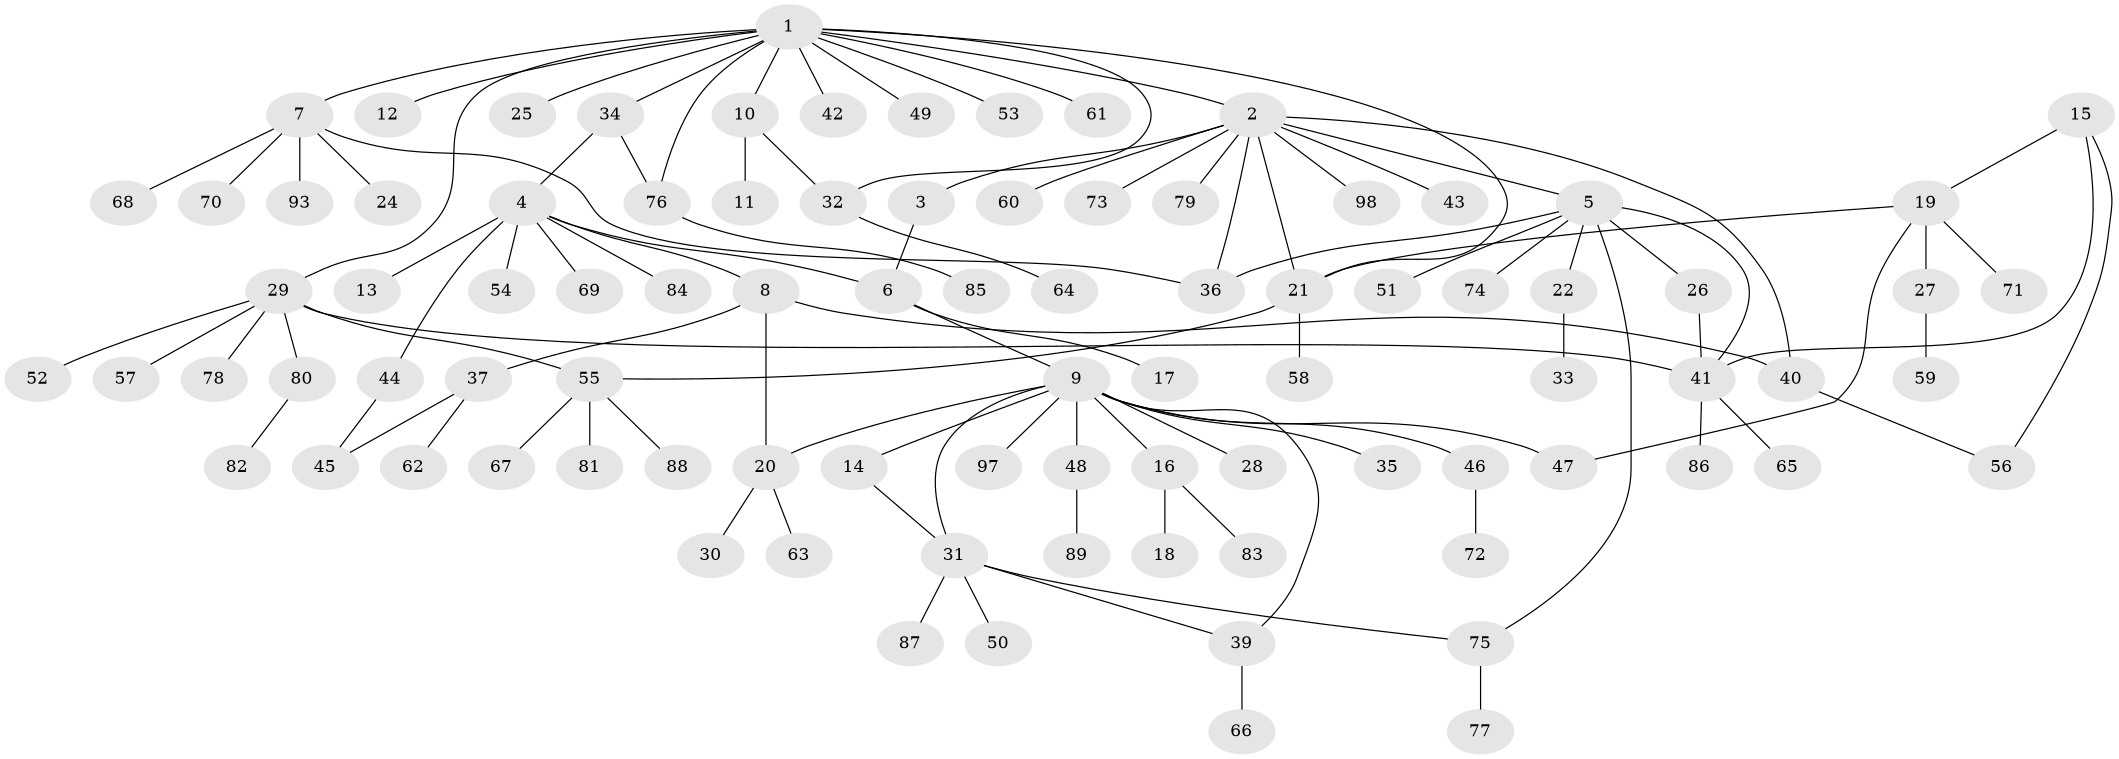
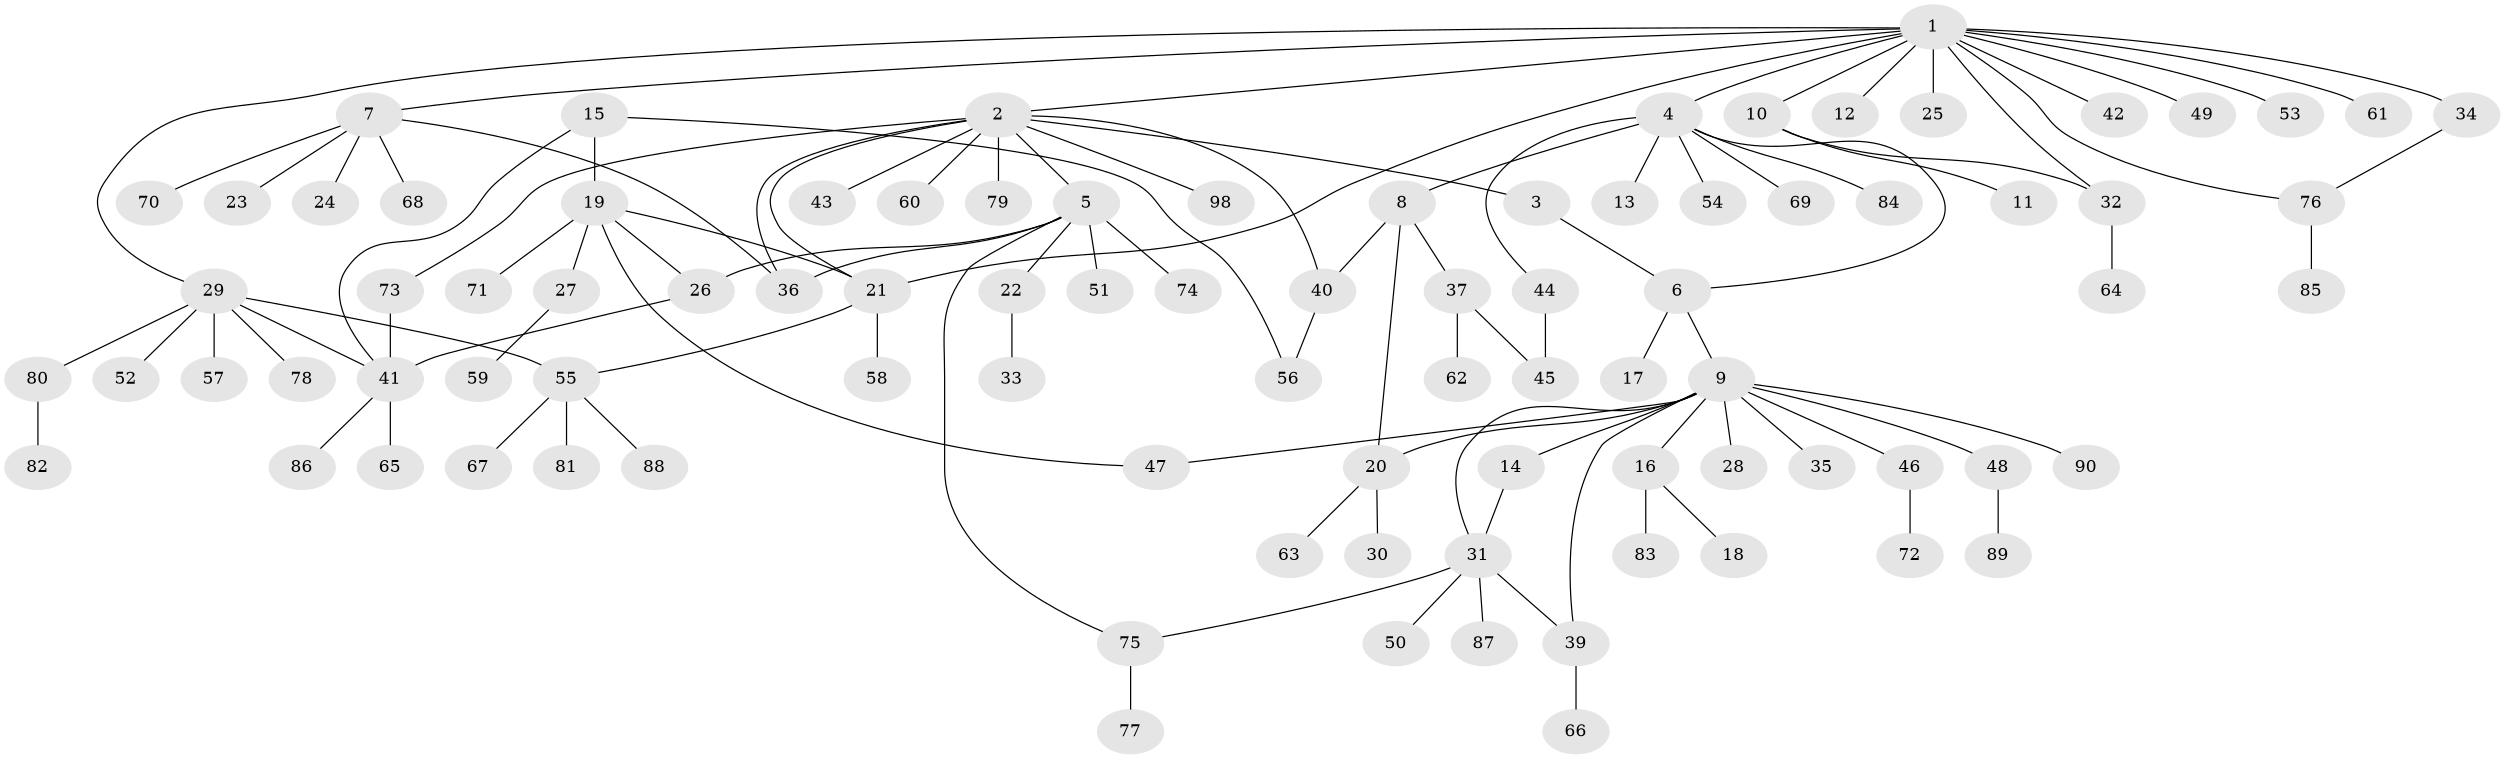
edge "34" -- "4": now "1" -- "4"
node "93": label "93" -> "23"
edge "19" -- "26": added
edge "5" -- "41": now "73" -- "41"
node "97": label "97" -> "90"
